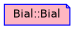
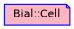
node "Bial::Bial": label "Bial::Bial" -> "Bial::Cell"
